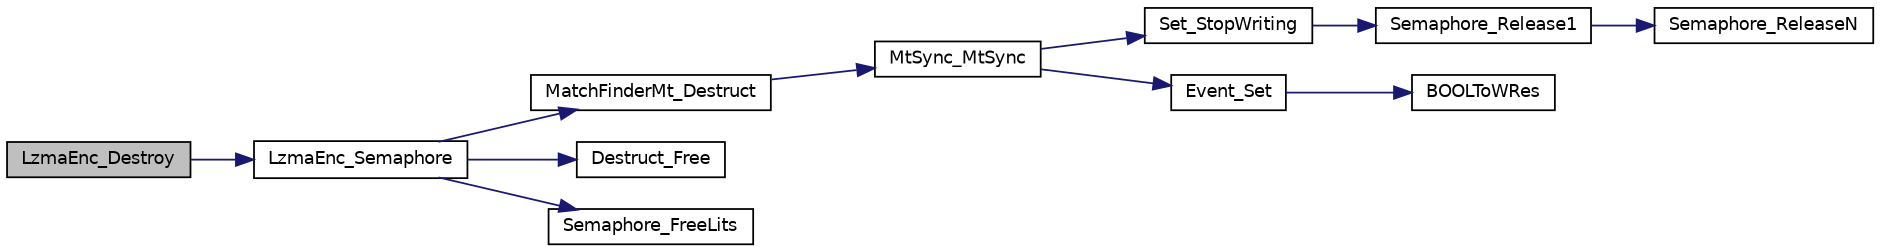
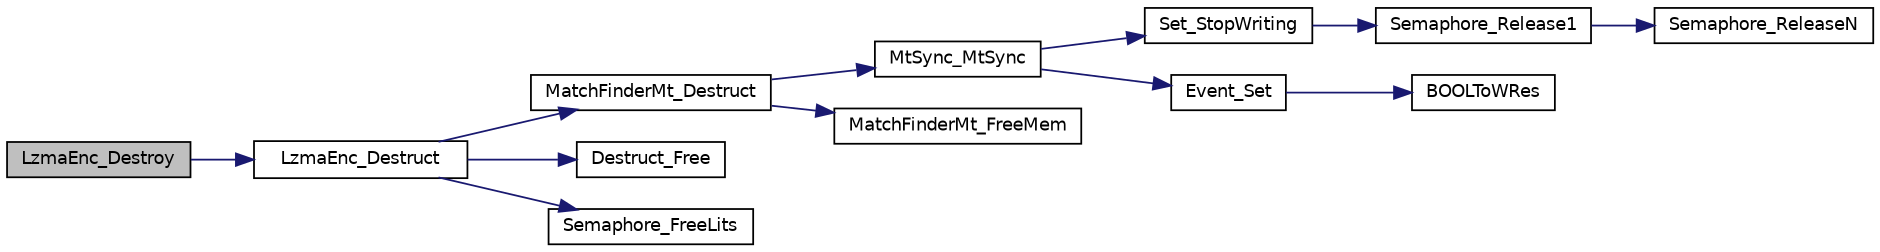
node "MatchFinderMt_FreeMem": added
node "LzmaEnc_Semaphore": label "LzmaEnc_Semaphore" -> "LzmaEnc_Destruct"
